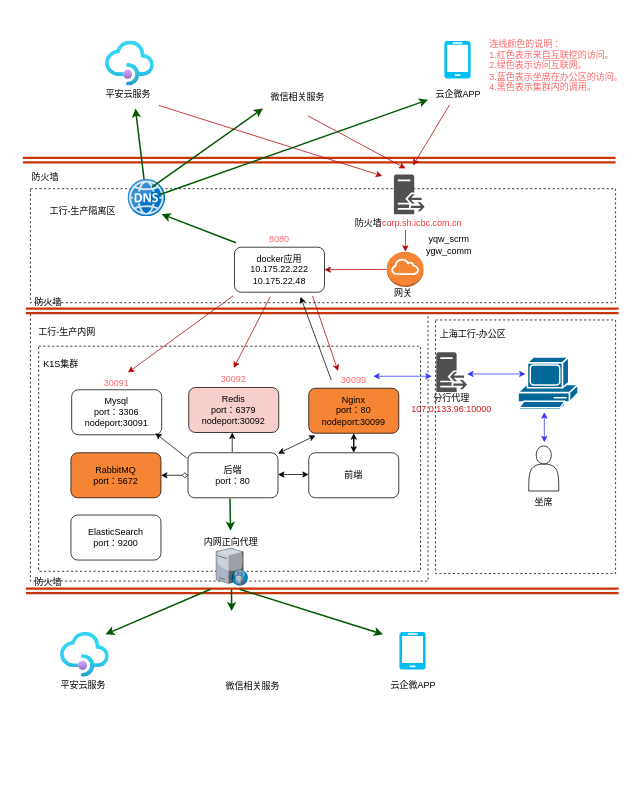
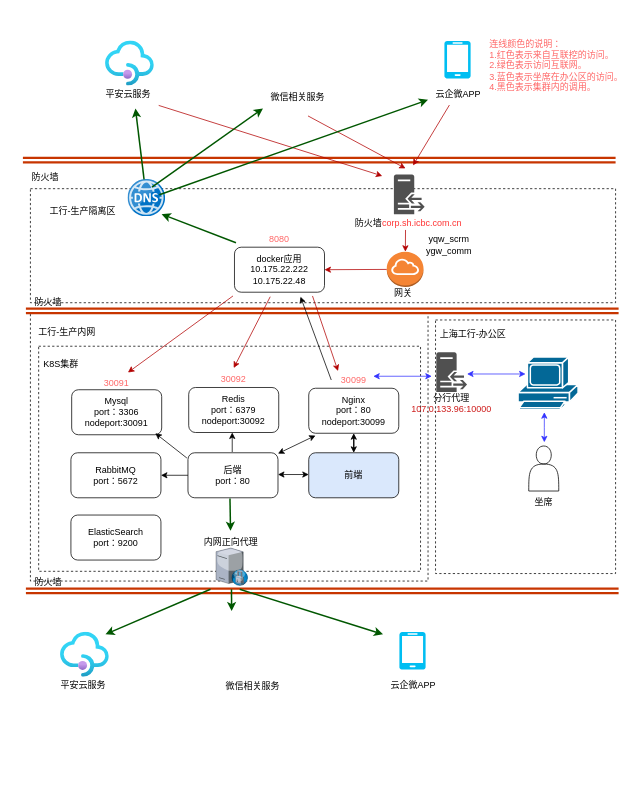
node "K1S集群": label "K1S集群" -> "K8S集群"
node "Redis port：6379 nodeport:30092": fillcolor #f8cecc -> #ffffff
node "Nginx port：80 nodeport:30099": fillcolor #f58534 -> #ffffff
node "RabbitMQ port：5672": fillcolor #f58534 -> #ffffff
edge "RabbitMQ port：5672" -- "后端 port：80": arrowhead diamond -> none
node "前端": fillcolor #ffffff -> #dae8fc
